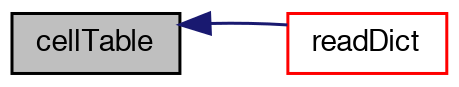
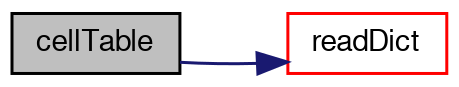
edge "readDict" -> "cellTable": reversed
